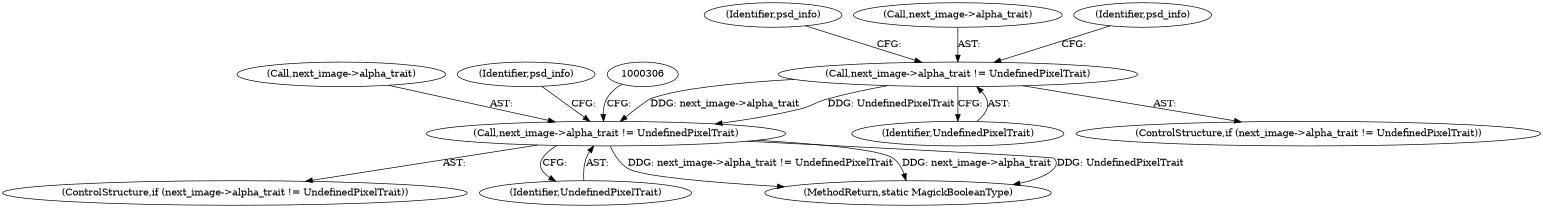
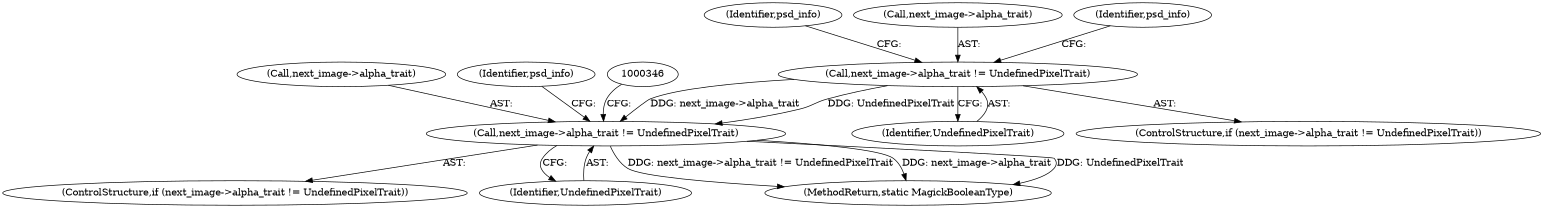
node "1000306": label "1000306" -> "1000346"
